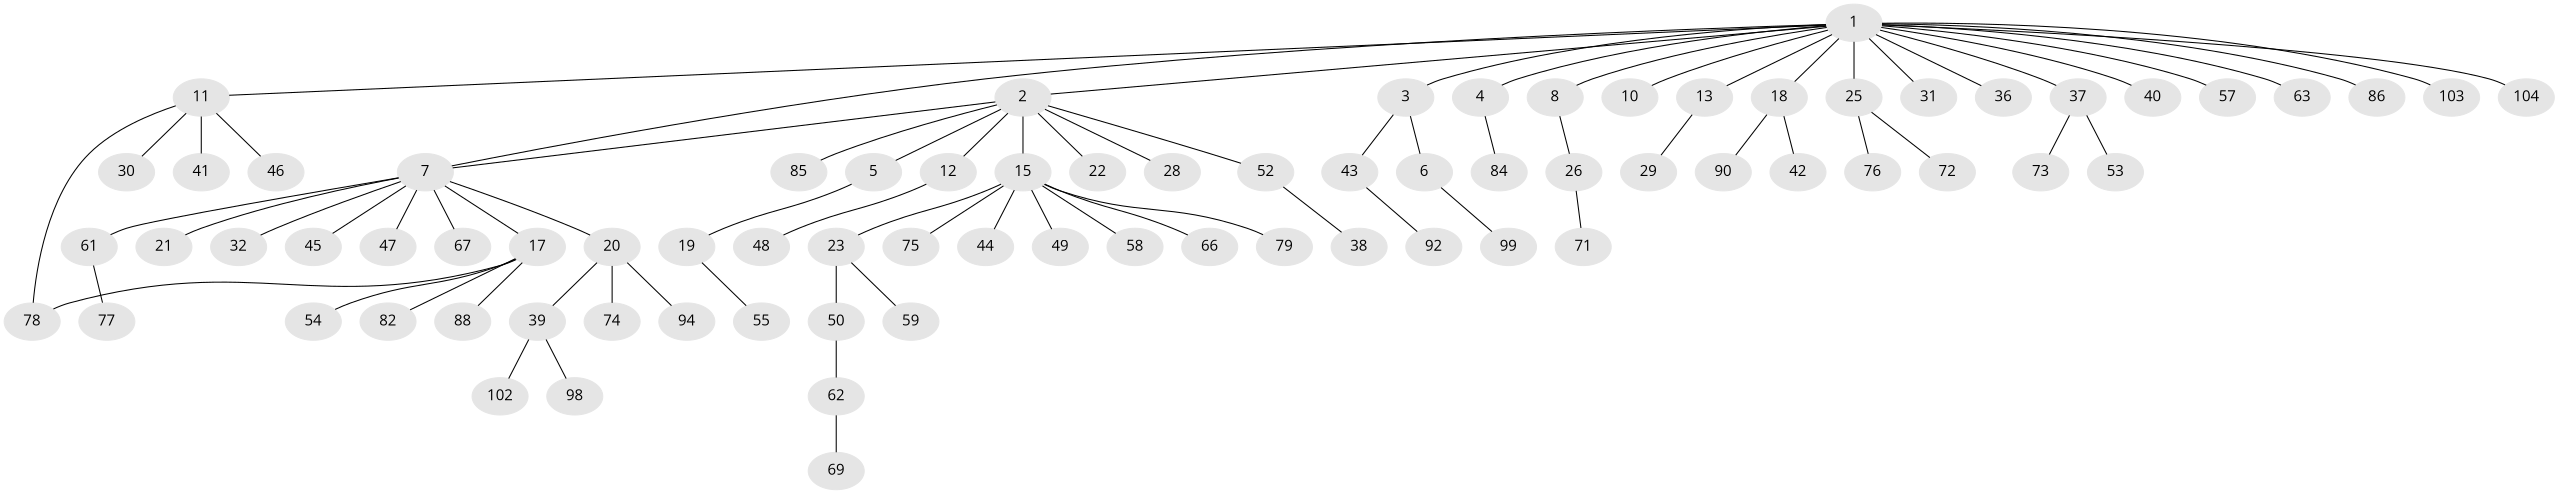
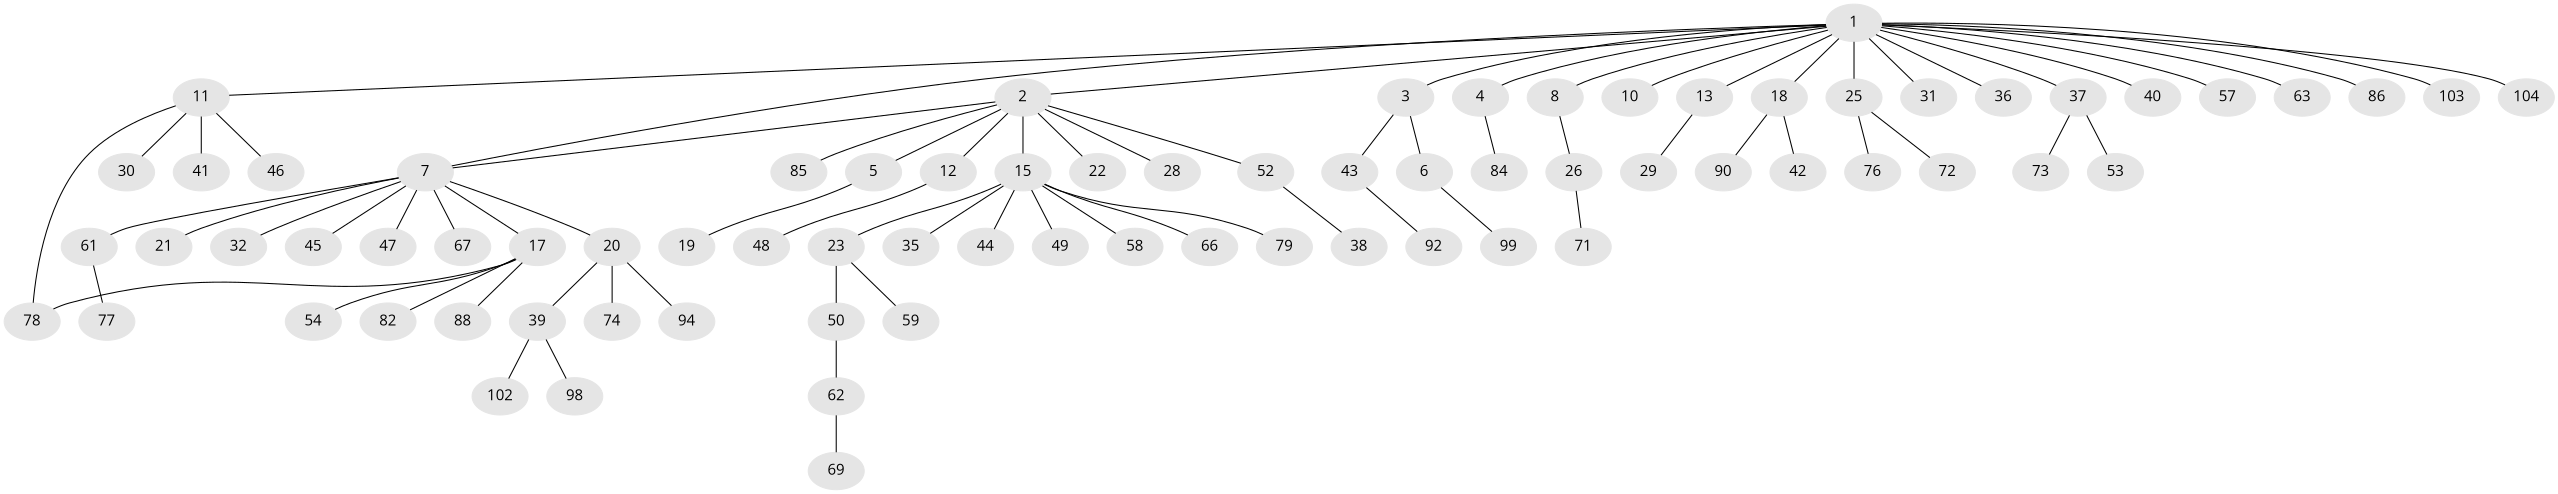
node "75": label "75" -> "35"
node "55": removed
